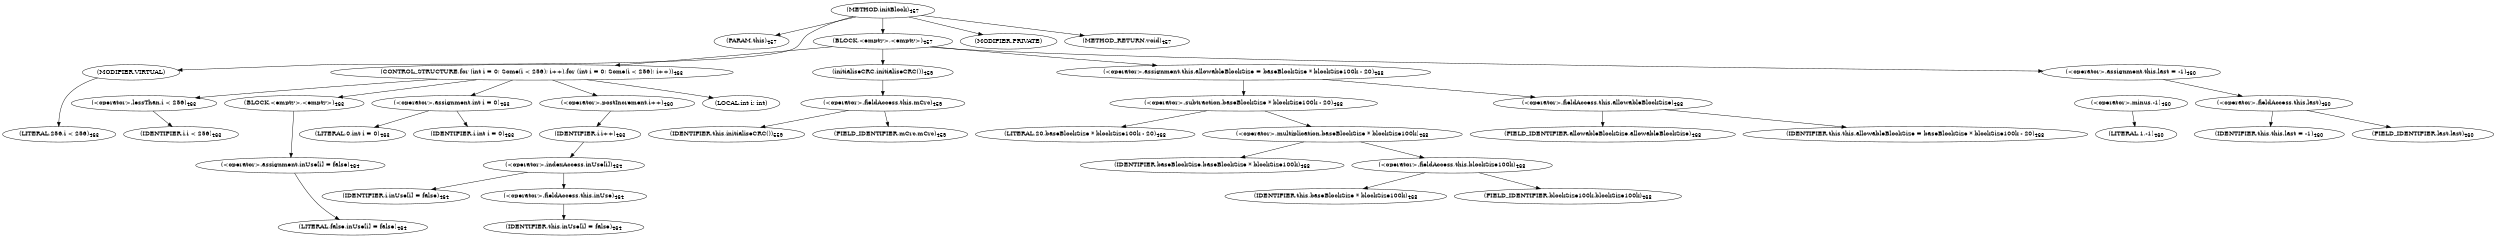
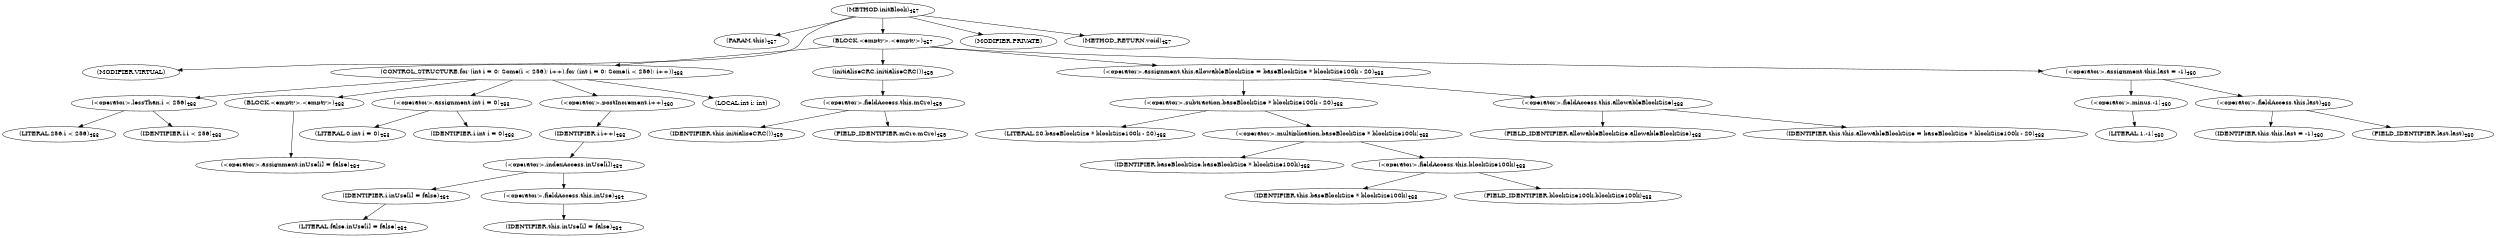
edge "(<operator>.assignment,this.last = -1)" -> "(<operator>.minus,-1)": added
edge "(MODIFIER,VIRTUAL)" -> "(LITERAL,256,i < 256)": now "(<operator>.lessThan,i < 256)" -> "(LITERAL,256,i < 256)"
node "(LITERAL,0,int i = 0)": text "463" -> "453"
node "(IDENTIFIER,this,initialiseCRC())": text "559" -> "459"
edge "(<operator>.assignment,inUse[i] = false)" -> "(LITERAL,false,inUse[i] = false)": now "(IDENTIFIER,i,inUse[i] = false)" -> "(LITERAL,false,inUse[i] = false)"
